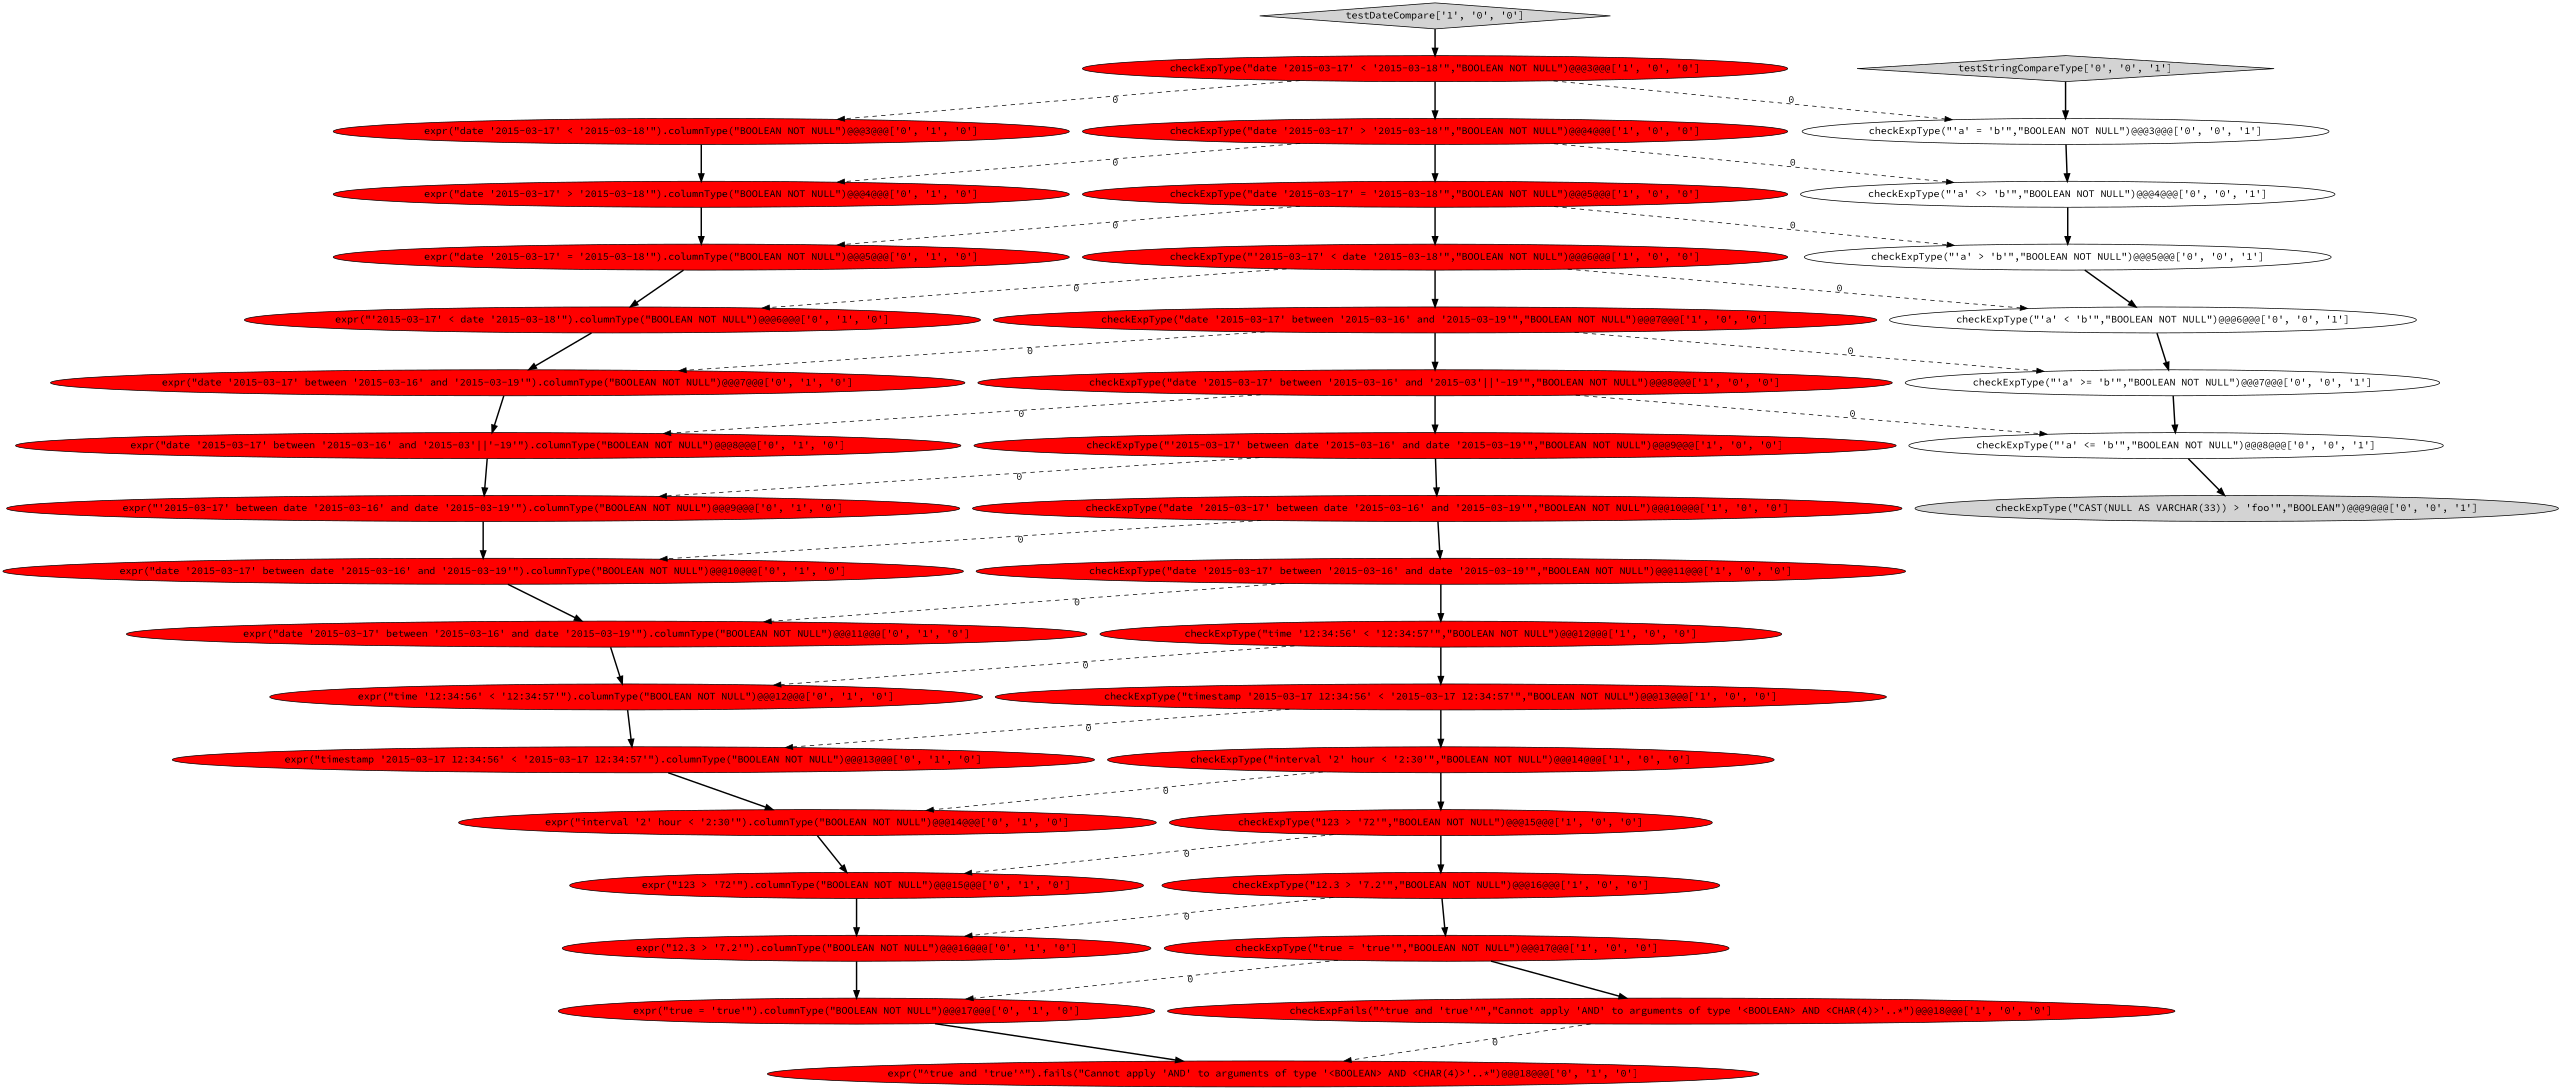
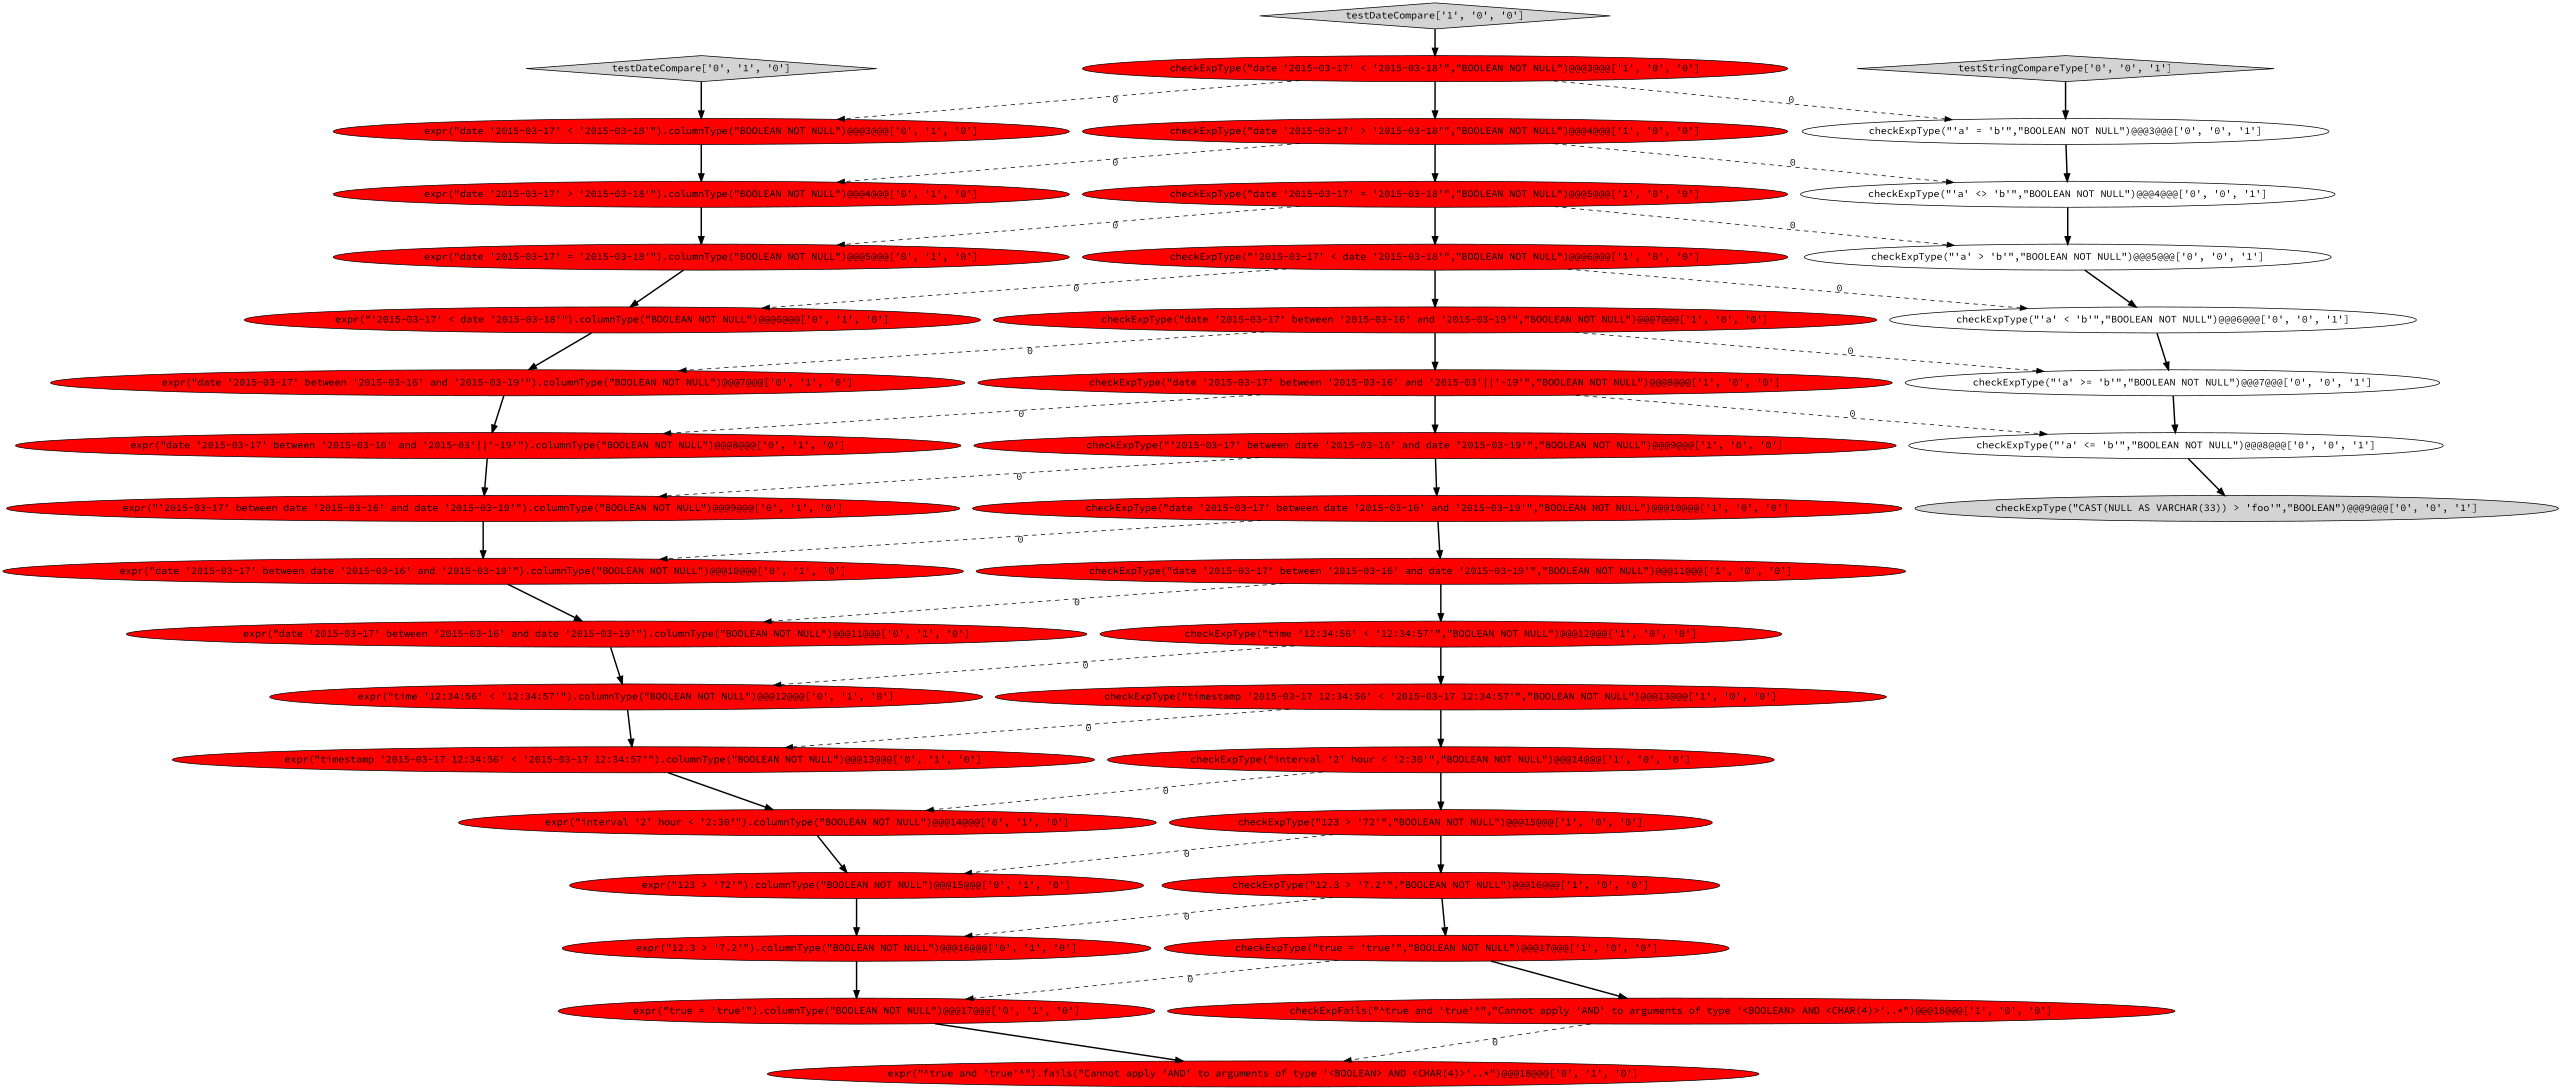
node "testDateCompare['0', '1', '0']": added
